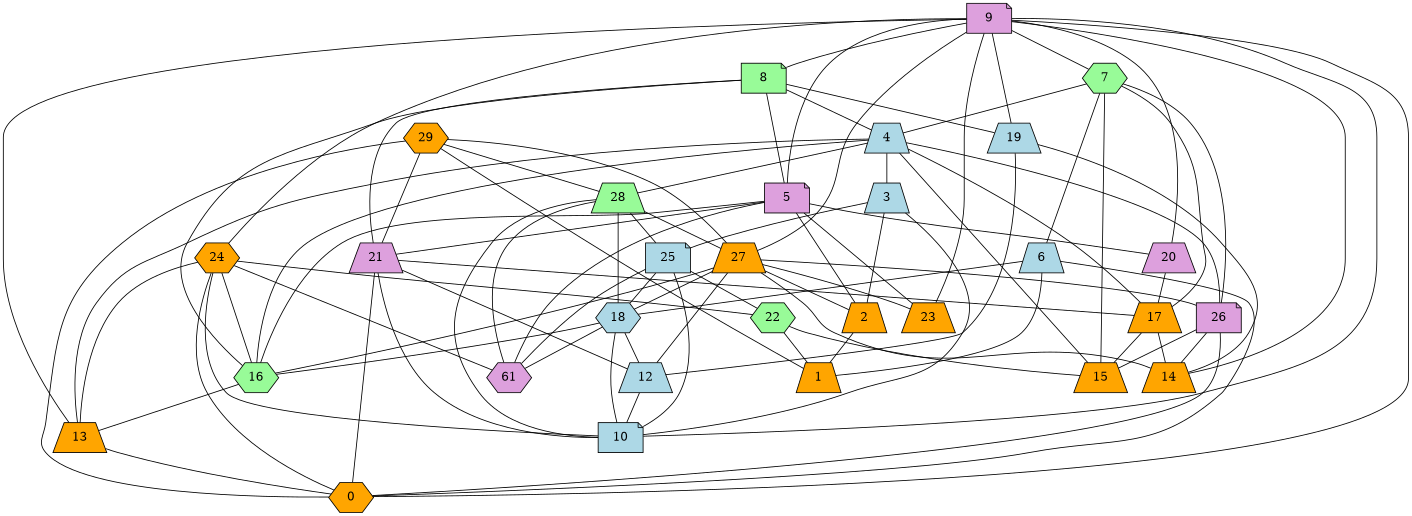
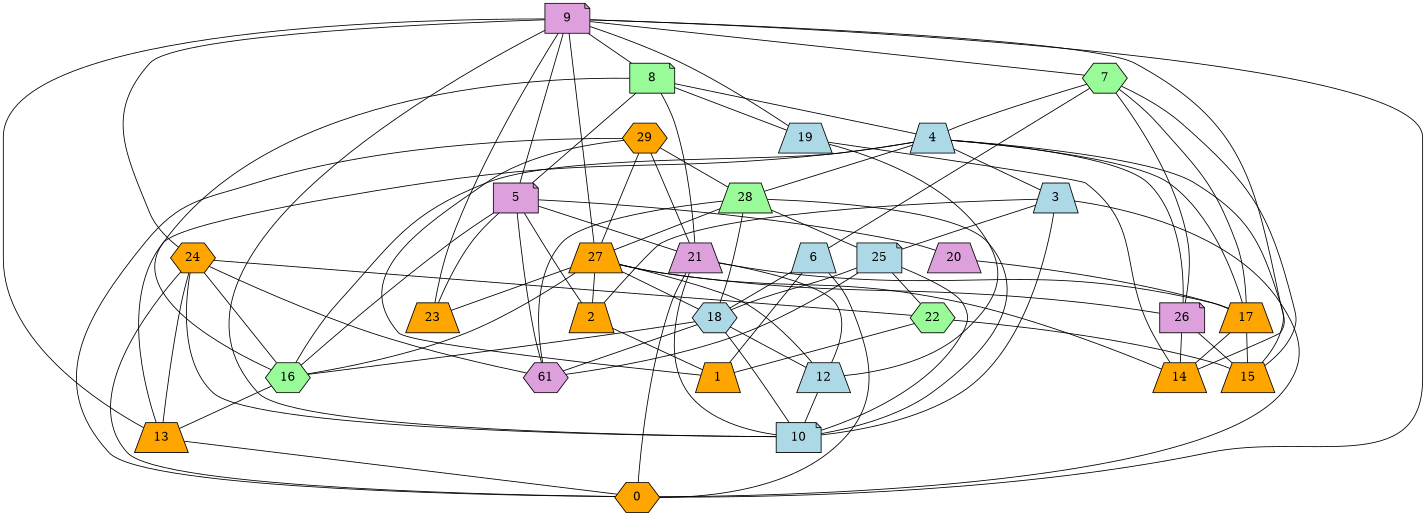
edge "9" -- "20": removed
edge "26" -- "0": now "3" -- "0"
